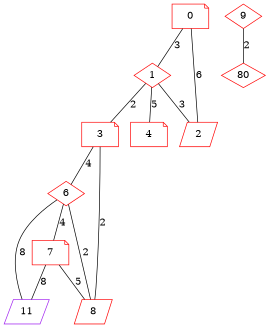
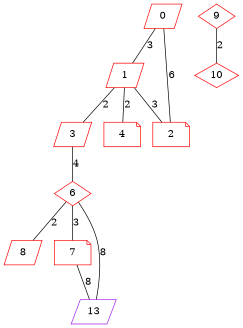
node "0": shape note -> parallelogram
node "1": shape diamond -> parallelogram
node "80": label "80" -> "10"
edge "1" -- "4": label "5" -> "2"
node "3": shape note -> parallelogram
node "2": shape parallelogram -> note
edge "6" -- "7": label "4" -> "3"
edge "3" -- "8": removed, label "2"
edge "7" -- "8": removed, label "5"
node "11": label "11" -> "13"
